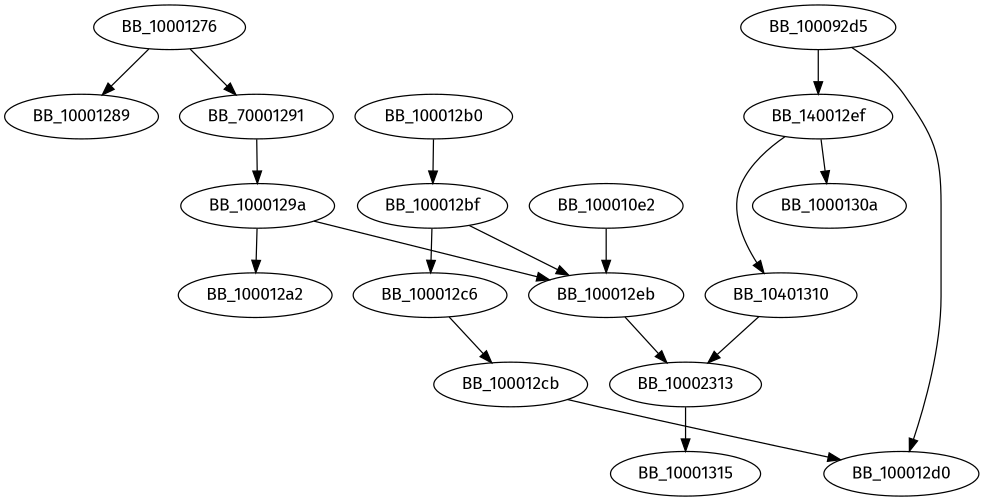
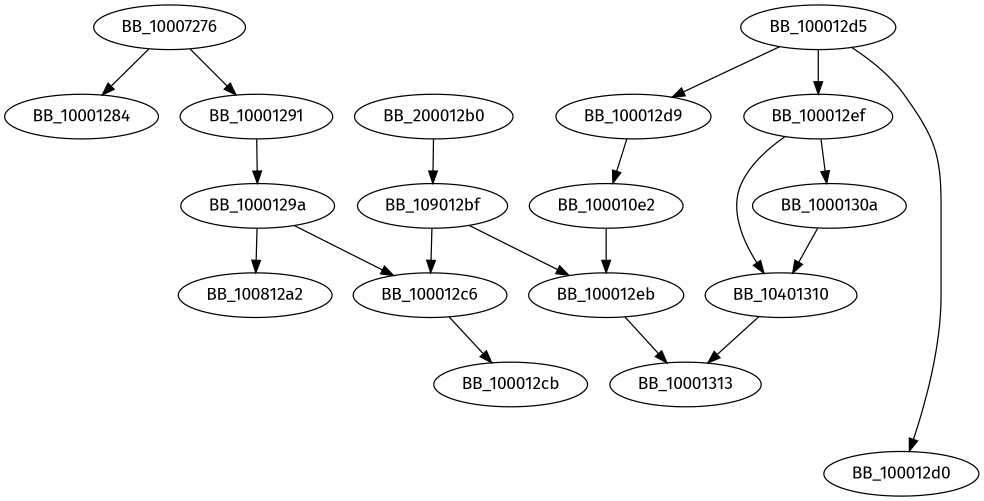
node "BB_10001276": label "BB_10001276" -> "BB_10007276"
node "BB_100092d5": label "BB_100092d5" -> "BB_100012d5"
node "BB_10001289": label "BB_10001289" -> "BB_10001284"
node "BB_70001291": label "BB_70001291" -> "BB_10001291"
node "BB_100012b0": label "BB_100012b0" -> "BB_200012b0"
node "BB_100012d9": added
node "BB_140012ef": label "BB_140012ef" -> "BB_100012ef"
node "BB_100012bf": label "BB_100012bf" -> "BB_109012bf"
edge "BB_1000130a" -> "BB_10401310": added
edge "BB_1000129a" -> "BB_100012eb": now "BB_1000129a" -> "BB_100012c6"
node "BB_100012a2": label "BB_100012a2" -> "BB_100812a2"
node "BB_10002313": label "BB_10002313" -> "BB_10001313"
edge "BB_100012cb" -> "BB_100012d0": removed
node "BB_10001315": removed
